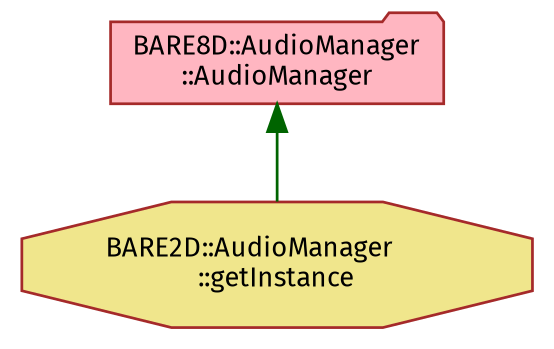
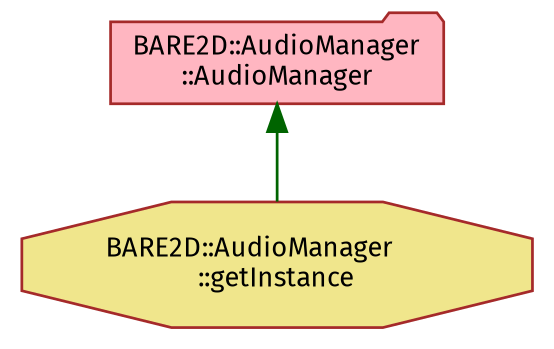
node "BARE8D::AudioManager ::AudioManager": label "BARE8D::AudioManager ::AudioManager" -> "BARE2D::AudioManager ::AudioManager"
